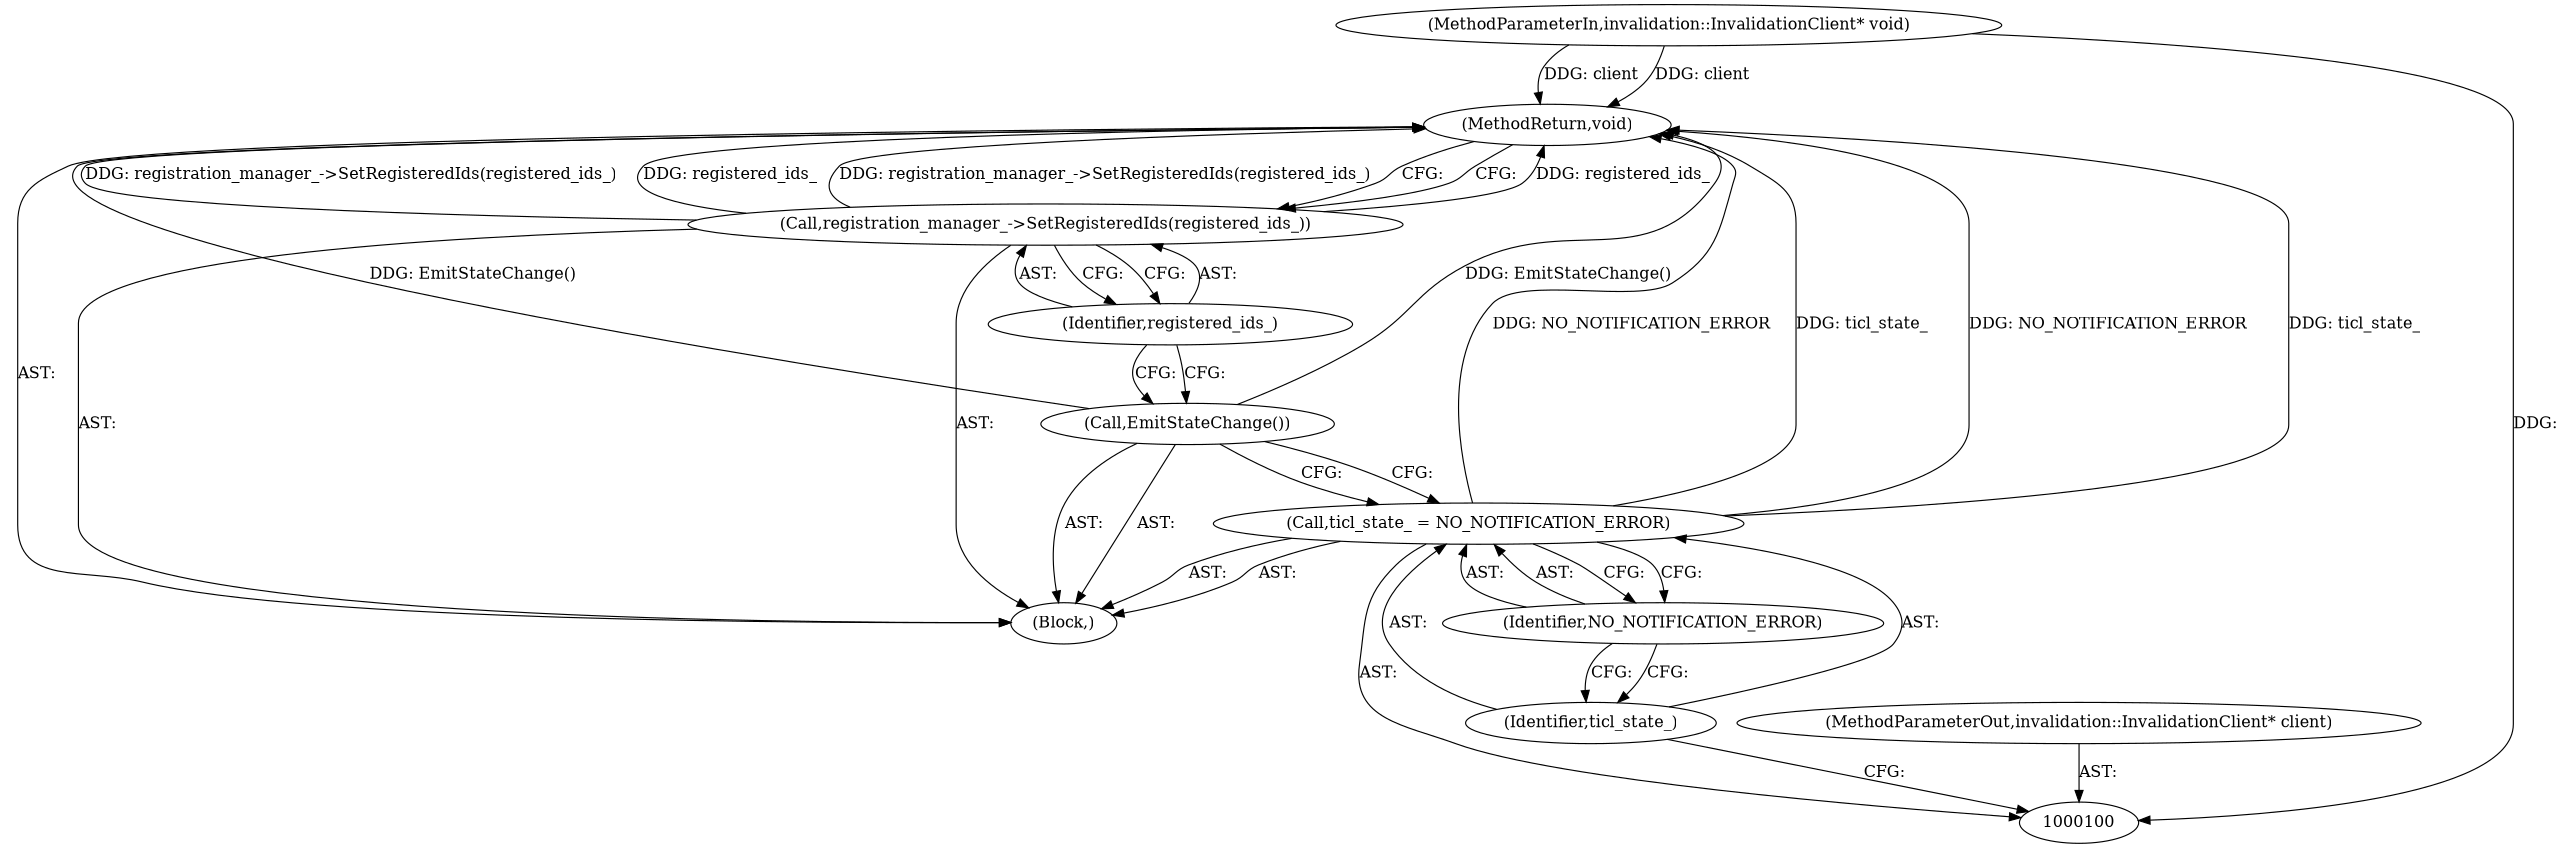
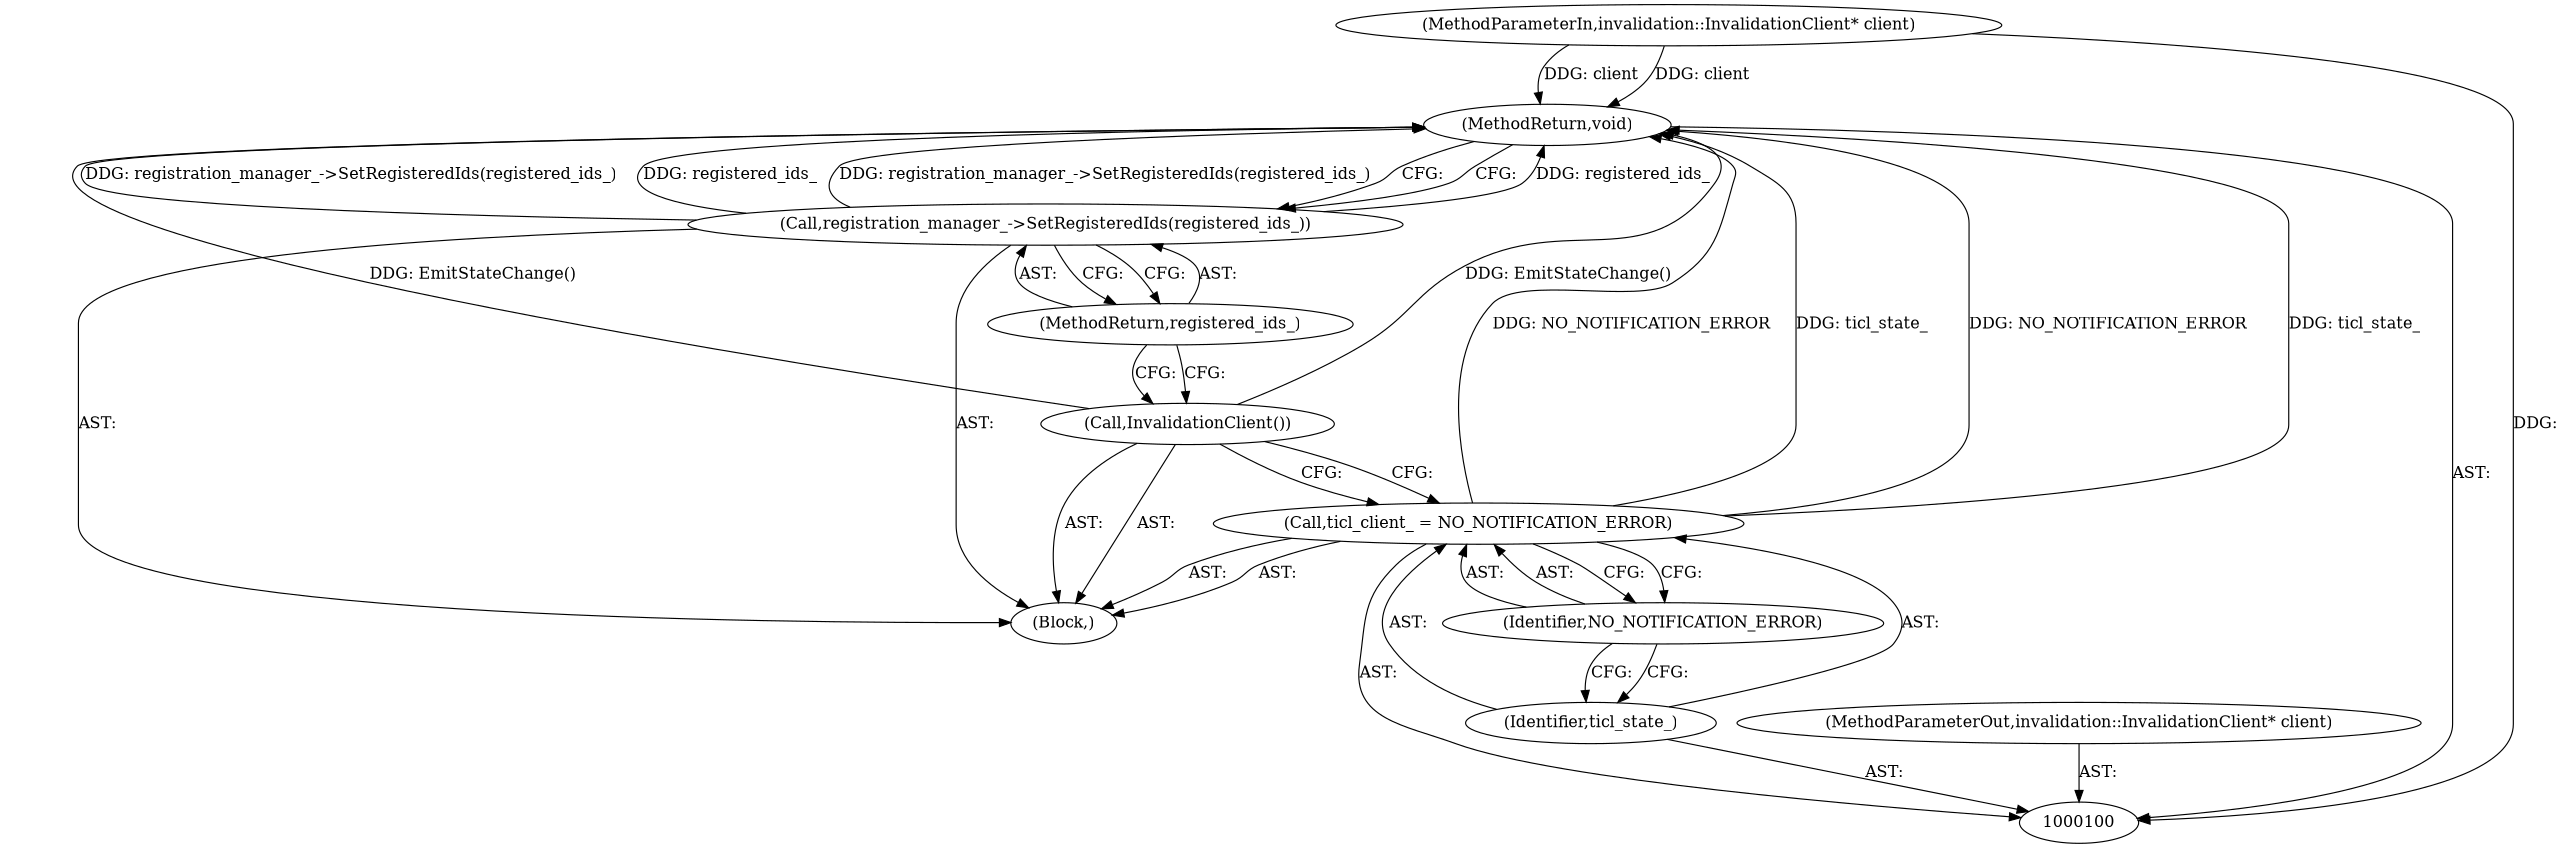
node "(MethodParameterIn,invalidation::InvalidationClient* void)": label "(MethodParameterIn,invalidation::InvalidationClient* void)" -> "(MethodParameterIn,invalidation::InvalidationClient* client)"
edge "(MethodReturn,void)" -> "(Block,)": now "(MethodReturn,void)" -> "1000100"
node "(Identifier,registered_ids_)": label "(Identifier,registered_ids_)" -> "(MethodReturn,registered_ids_)"
node "(Call,EmitStateChange())": label "(Call,EmitStateChange())" -> "(Call,InvalidationClient())"
node "(Call,ticl_state_ = NO_NOTIFICATION_ERROR)": label "(Call,ticl_state_ = NO_NOTIFICATION_ERROR)" -> "(Call,ticl_client_ = NO_NOTIFICATION_ERROR)"
edge "(Identifier,ticl_state_)" -> "1000100": label "CFG: " -> "AST: "
